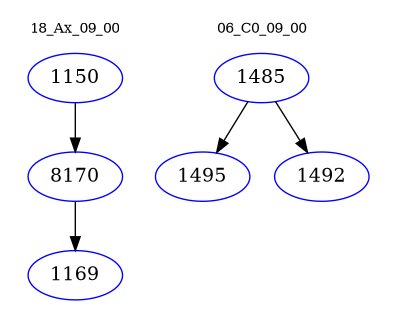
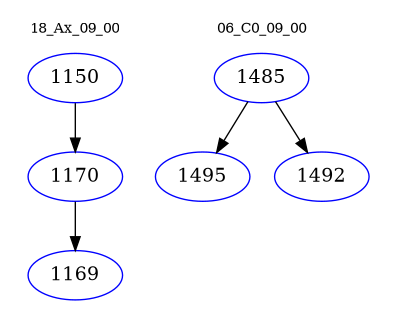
node "8170": label "8170" -> "1170"
